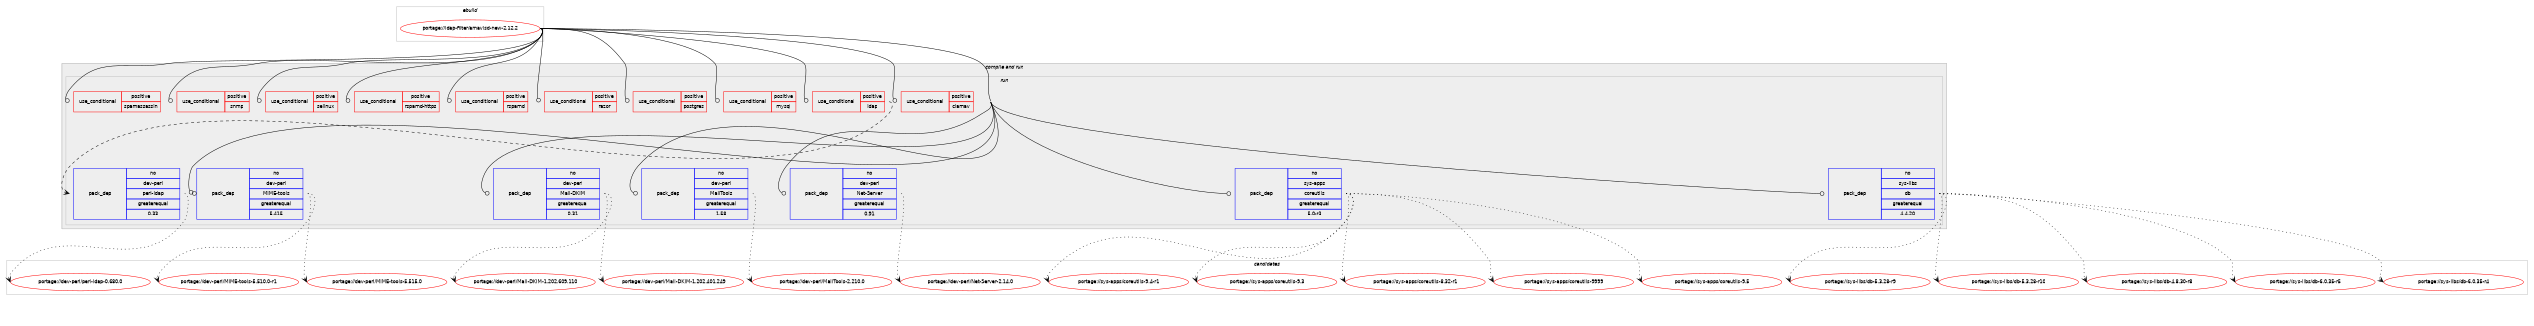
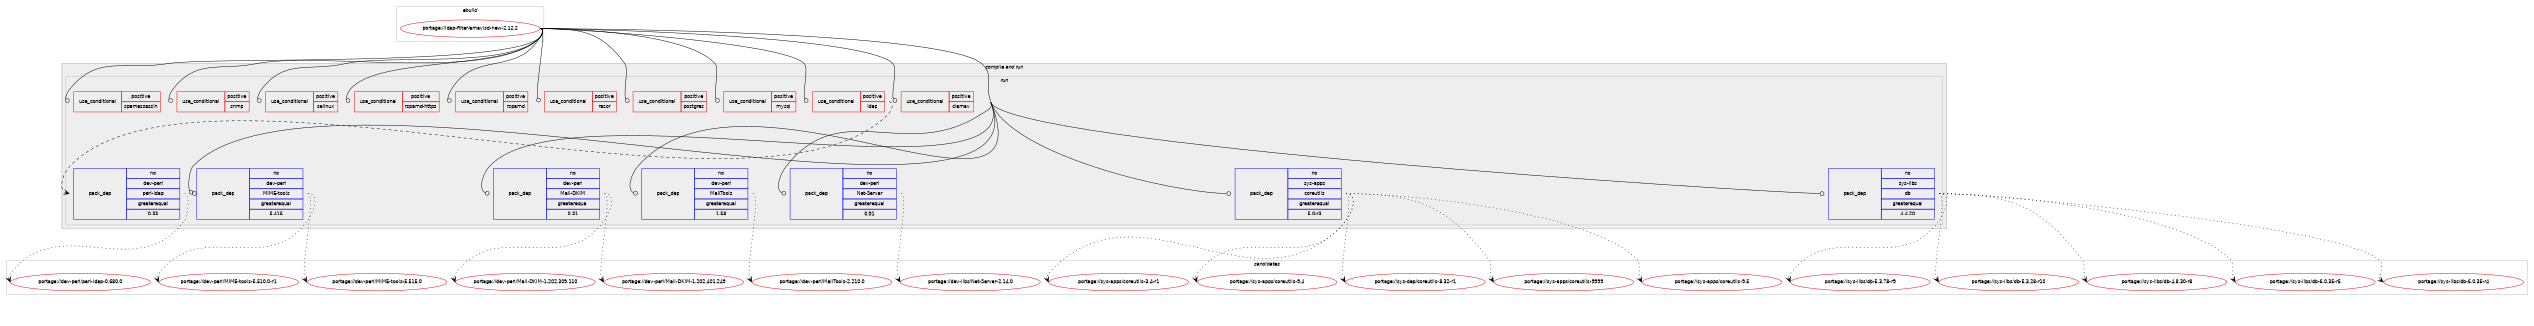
node "portage://dev-perl/Mail-DKIM-1.202.609.110": label "portage://dev-perl/Mail-DKIM-1.202.609.110" -> "portage://dev-perl/Mail-DKIM-1.202.309.110"
node "portage://dev-perl/Net-Server-2.14.0": label "portage://dev-perl/Net-Server-2.14.0" -> "portage://dev-libs/Net-Server-2.14.0"
node "portage://sys-apps/coreutils-9.4-r1": label "portage://sys-apps/coreutils-9.4-r1" -> "portage://sys-apps/coreutils-3.4-r1"
node "portage://sys-apps/coreutils-9.3": label "portage://sys-apps/coreutils-9.3" -> "portage://sys-apps/coreutils-9.4"
node "portage://sys-apps/coreutils-8.32-r1": label "portage://sys-apps/coreutils-8.32-r1" -> "portage://sys-dep/coreutils-8.32-r1"
node "portage://sys-libs/db-5.3.28-r9": label "portage://sys-libs/db-5.3.28-r9" -> "portage://sys-libs/db-5.3.78-r9"
